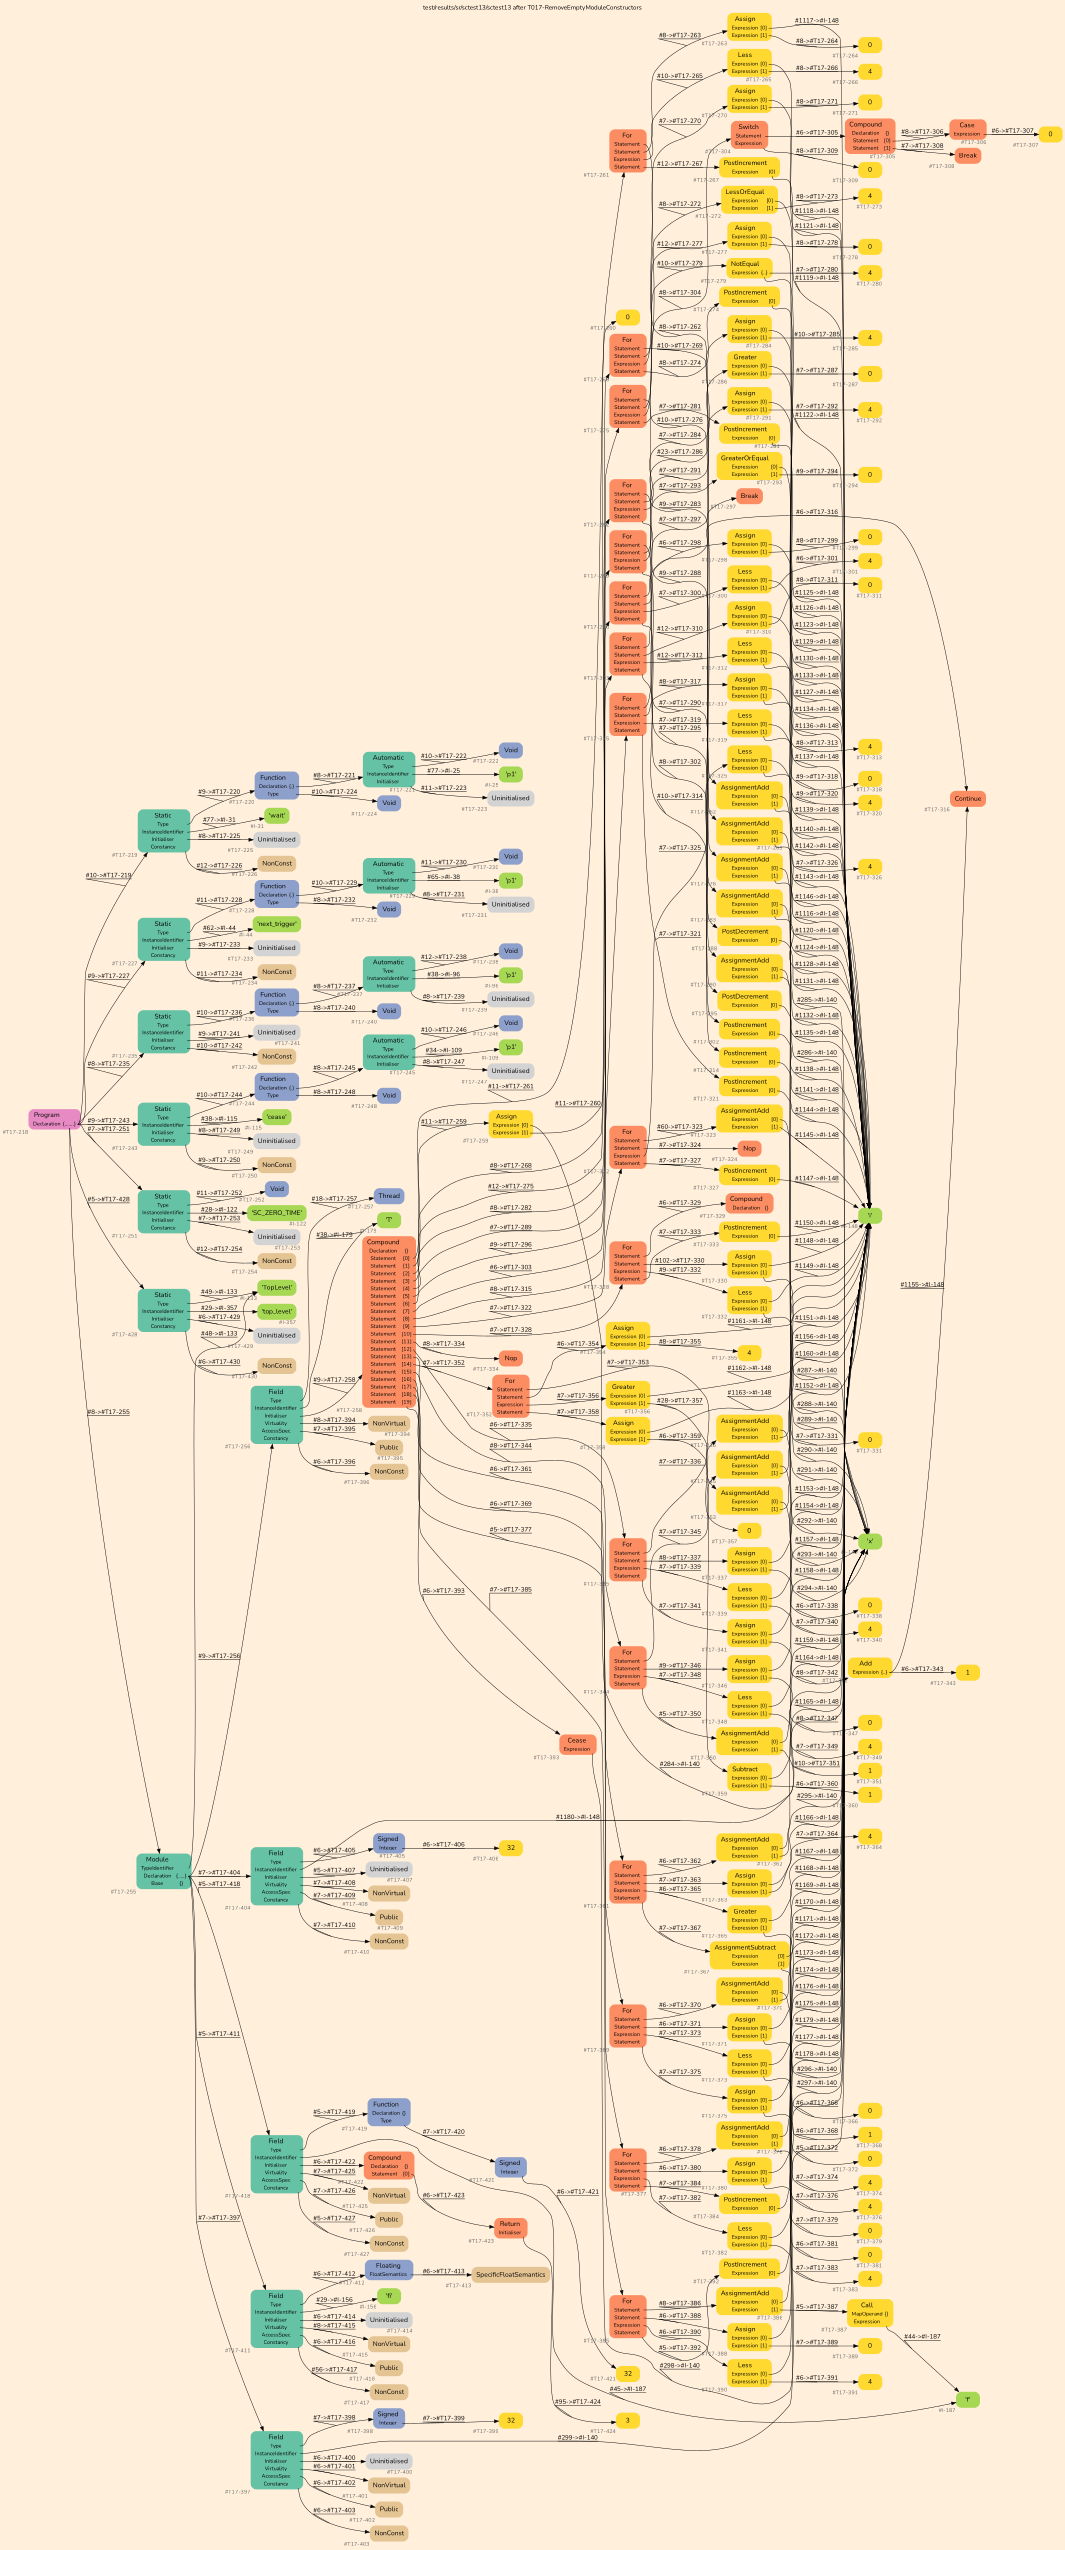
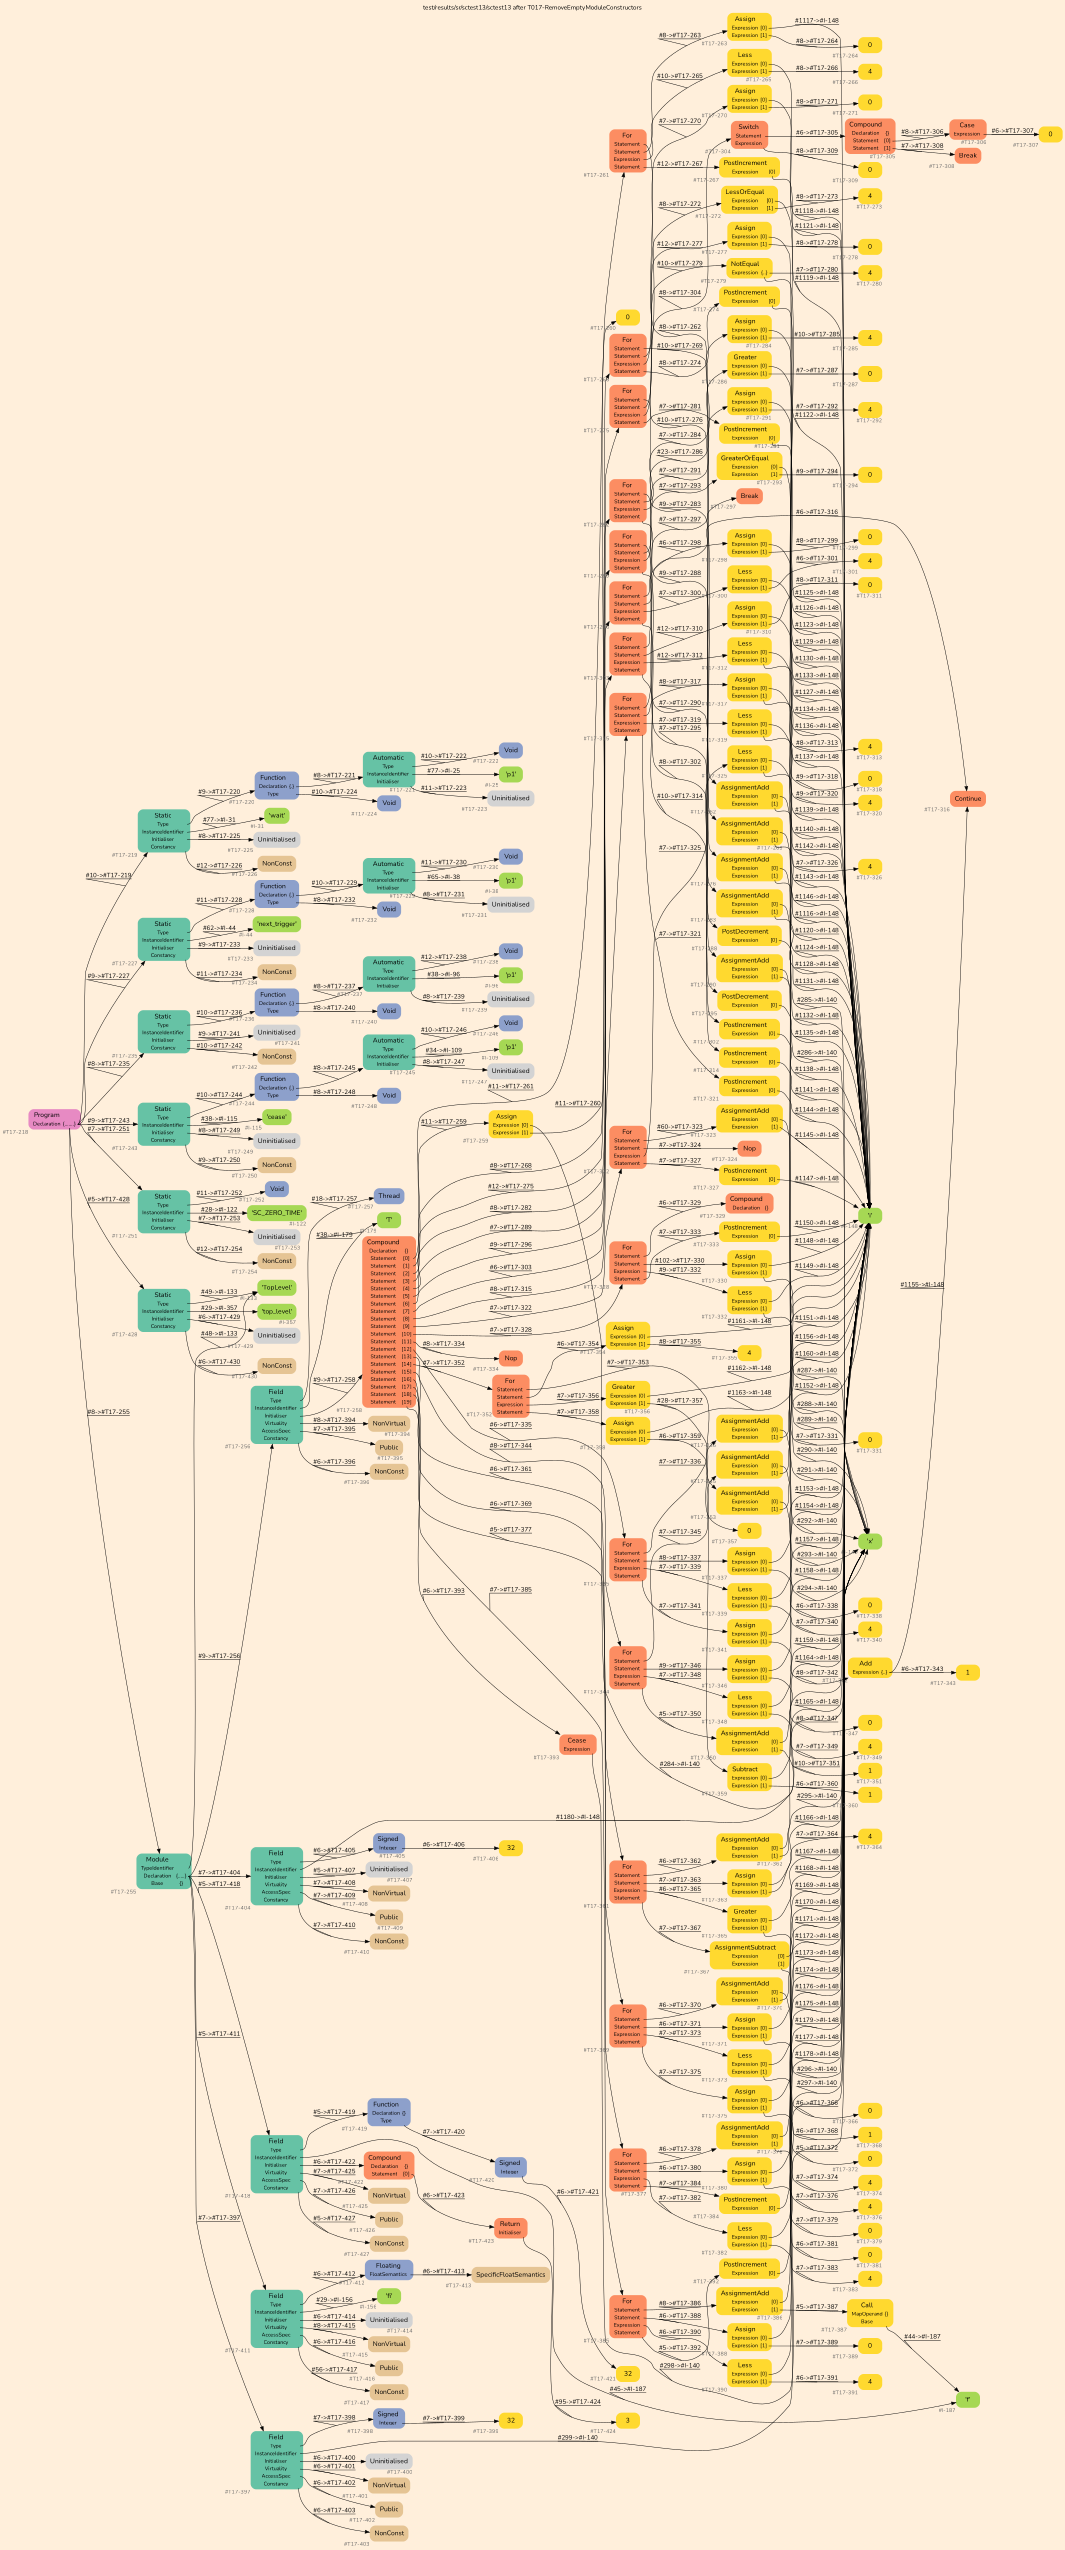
node "Call": text "Expression" -> "Base"
